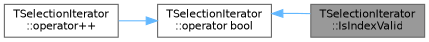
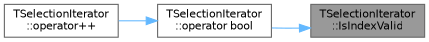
edge "TSelectionIterator ::IsIndexValid" -> "TSelectionIterator ::operator bool": reversed
